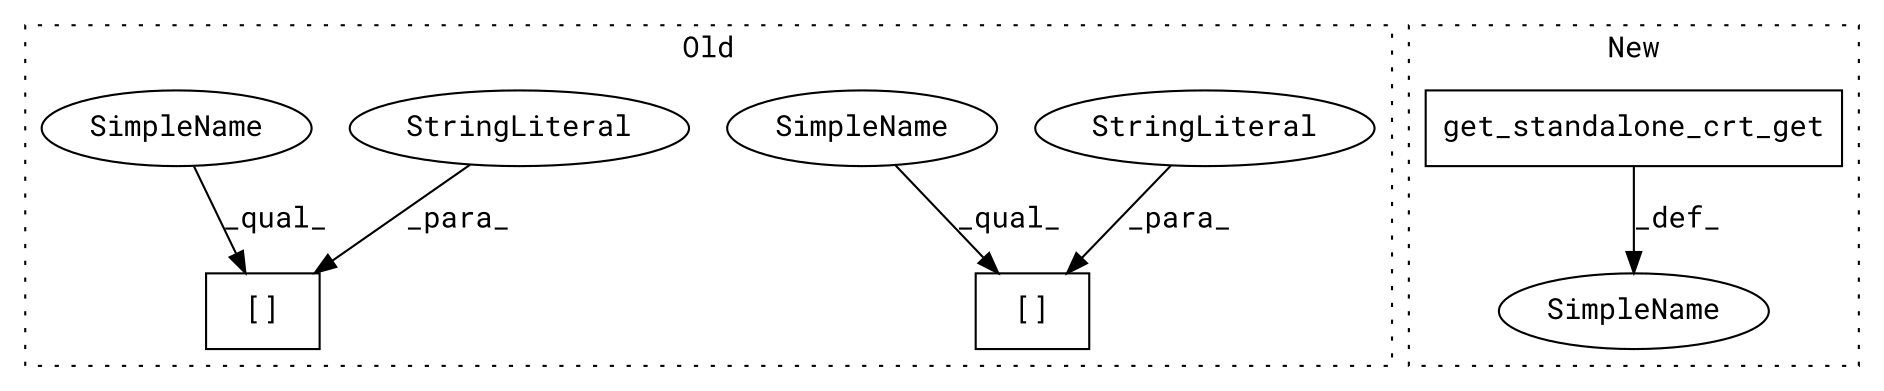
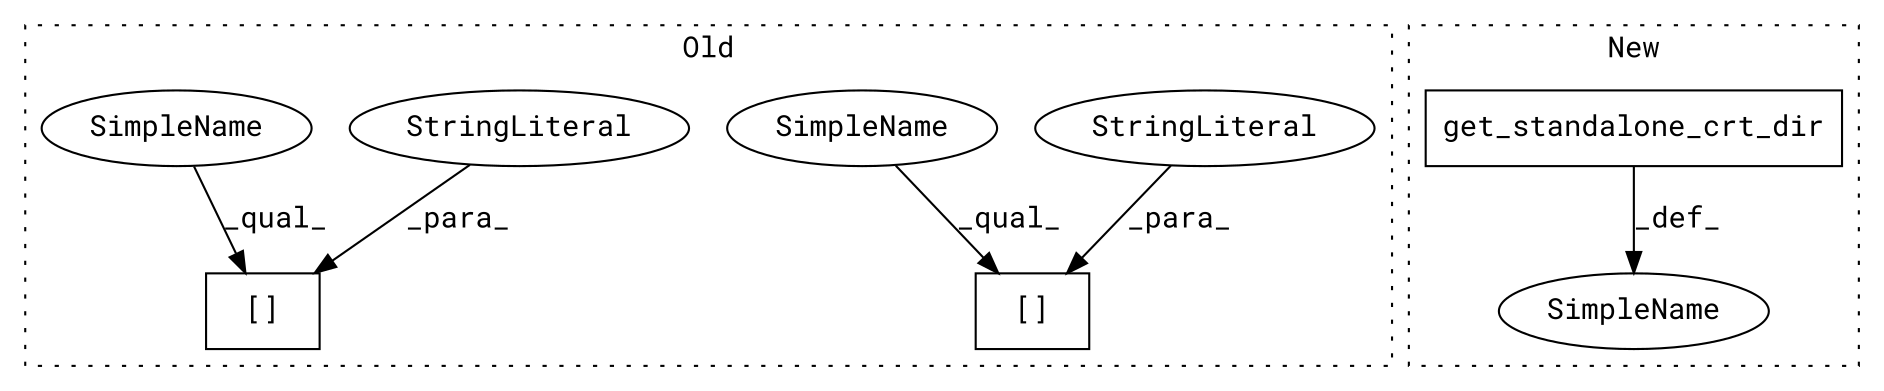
node "get_standalone_crt_get": label "get_standalone_crt_get" -> "get_standalone_crt_dir"
